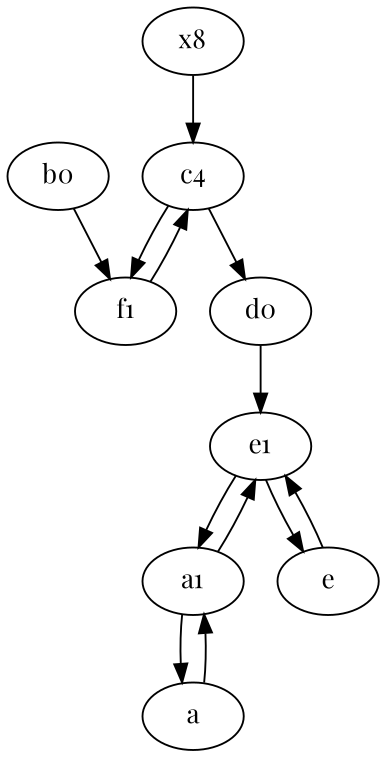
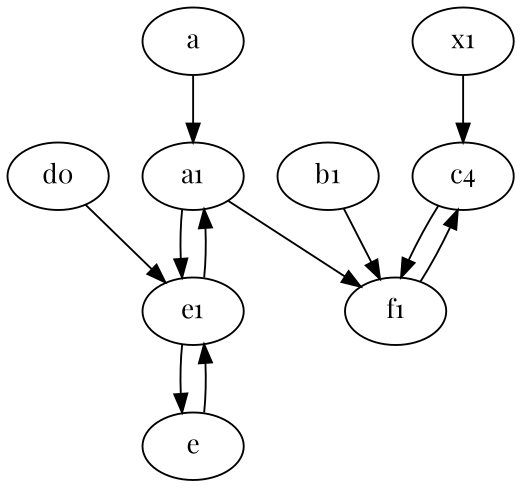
node "x8": label "x8" -> "x1"
node "b0": label "b0" -> "b1"
edge "c4" -> "d0": removed
edge "a1" -> "a": now "a1" -> "f1"
